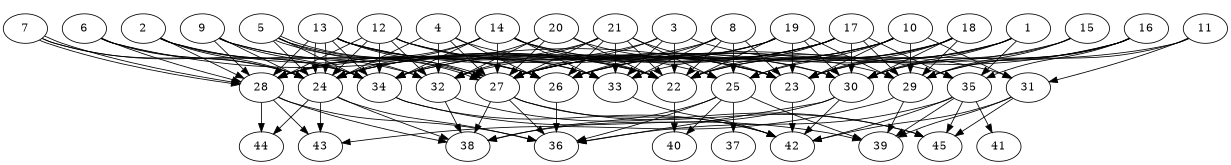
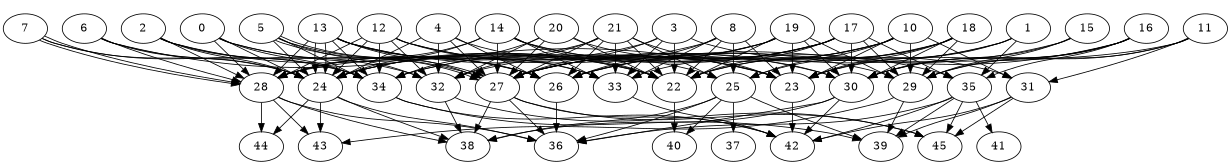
node "9": label "9" -> "0"
edge "14" -> "34": removed
edge "1" -> "30": now "11" -> "30"
